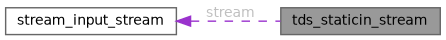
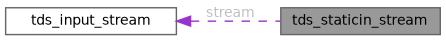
node "stream_input_stream": label "stream_input_stream" -> "tds_input_stream"
